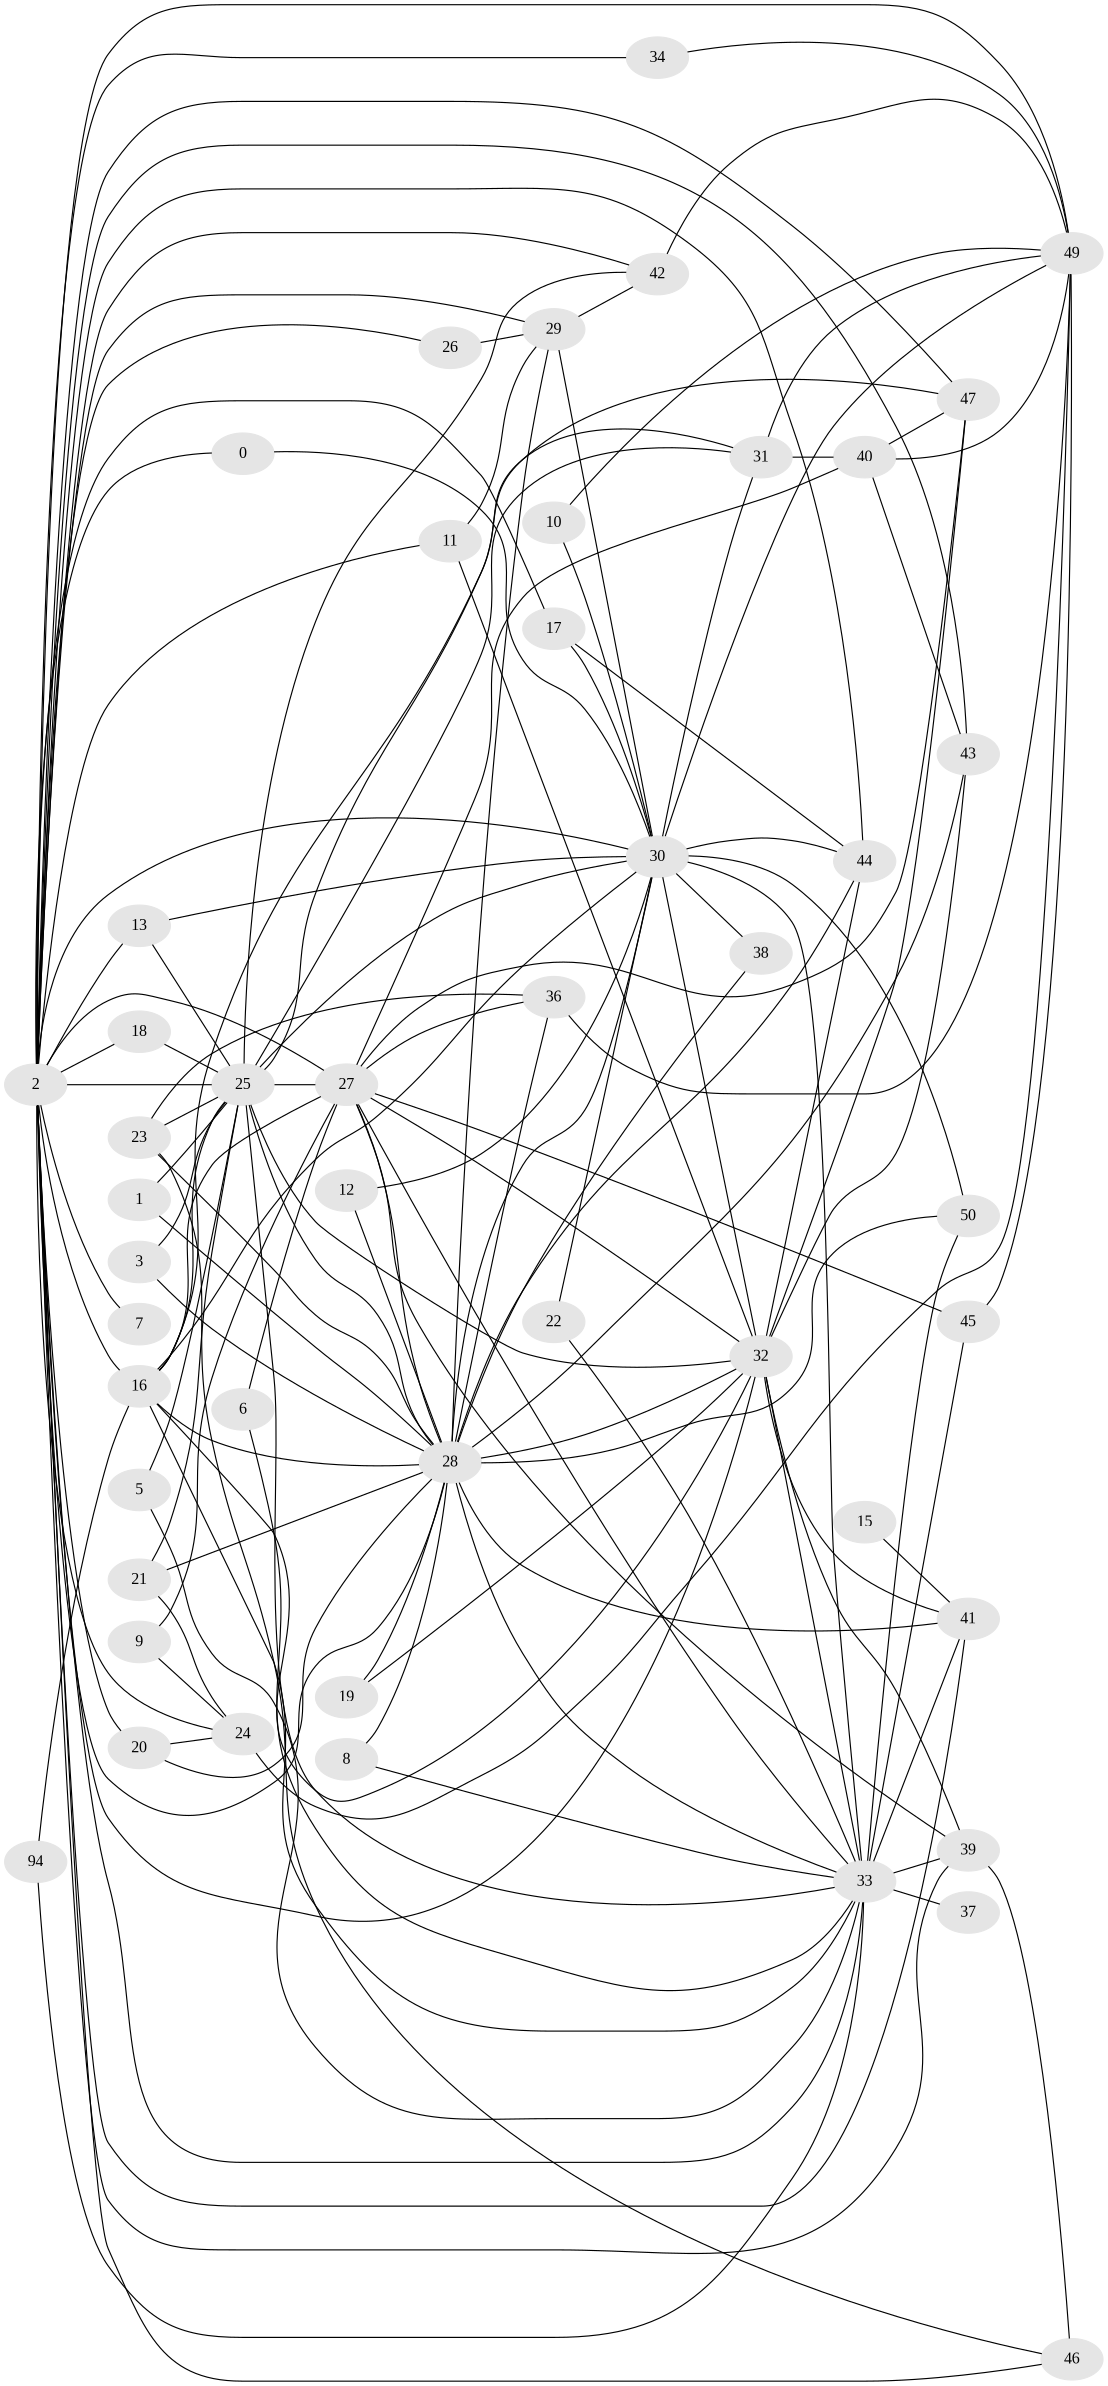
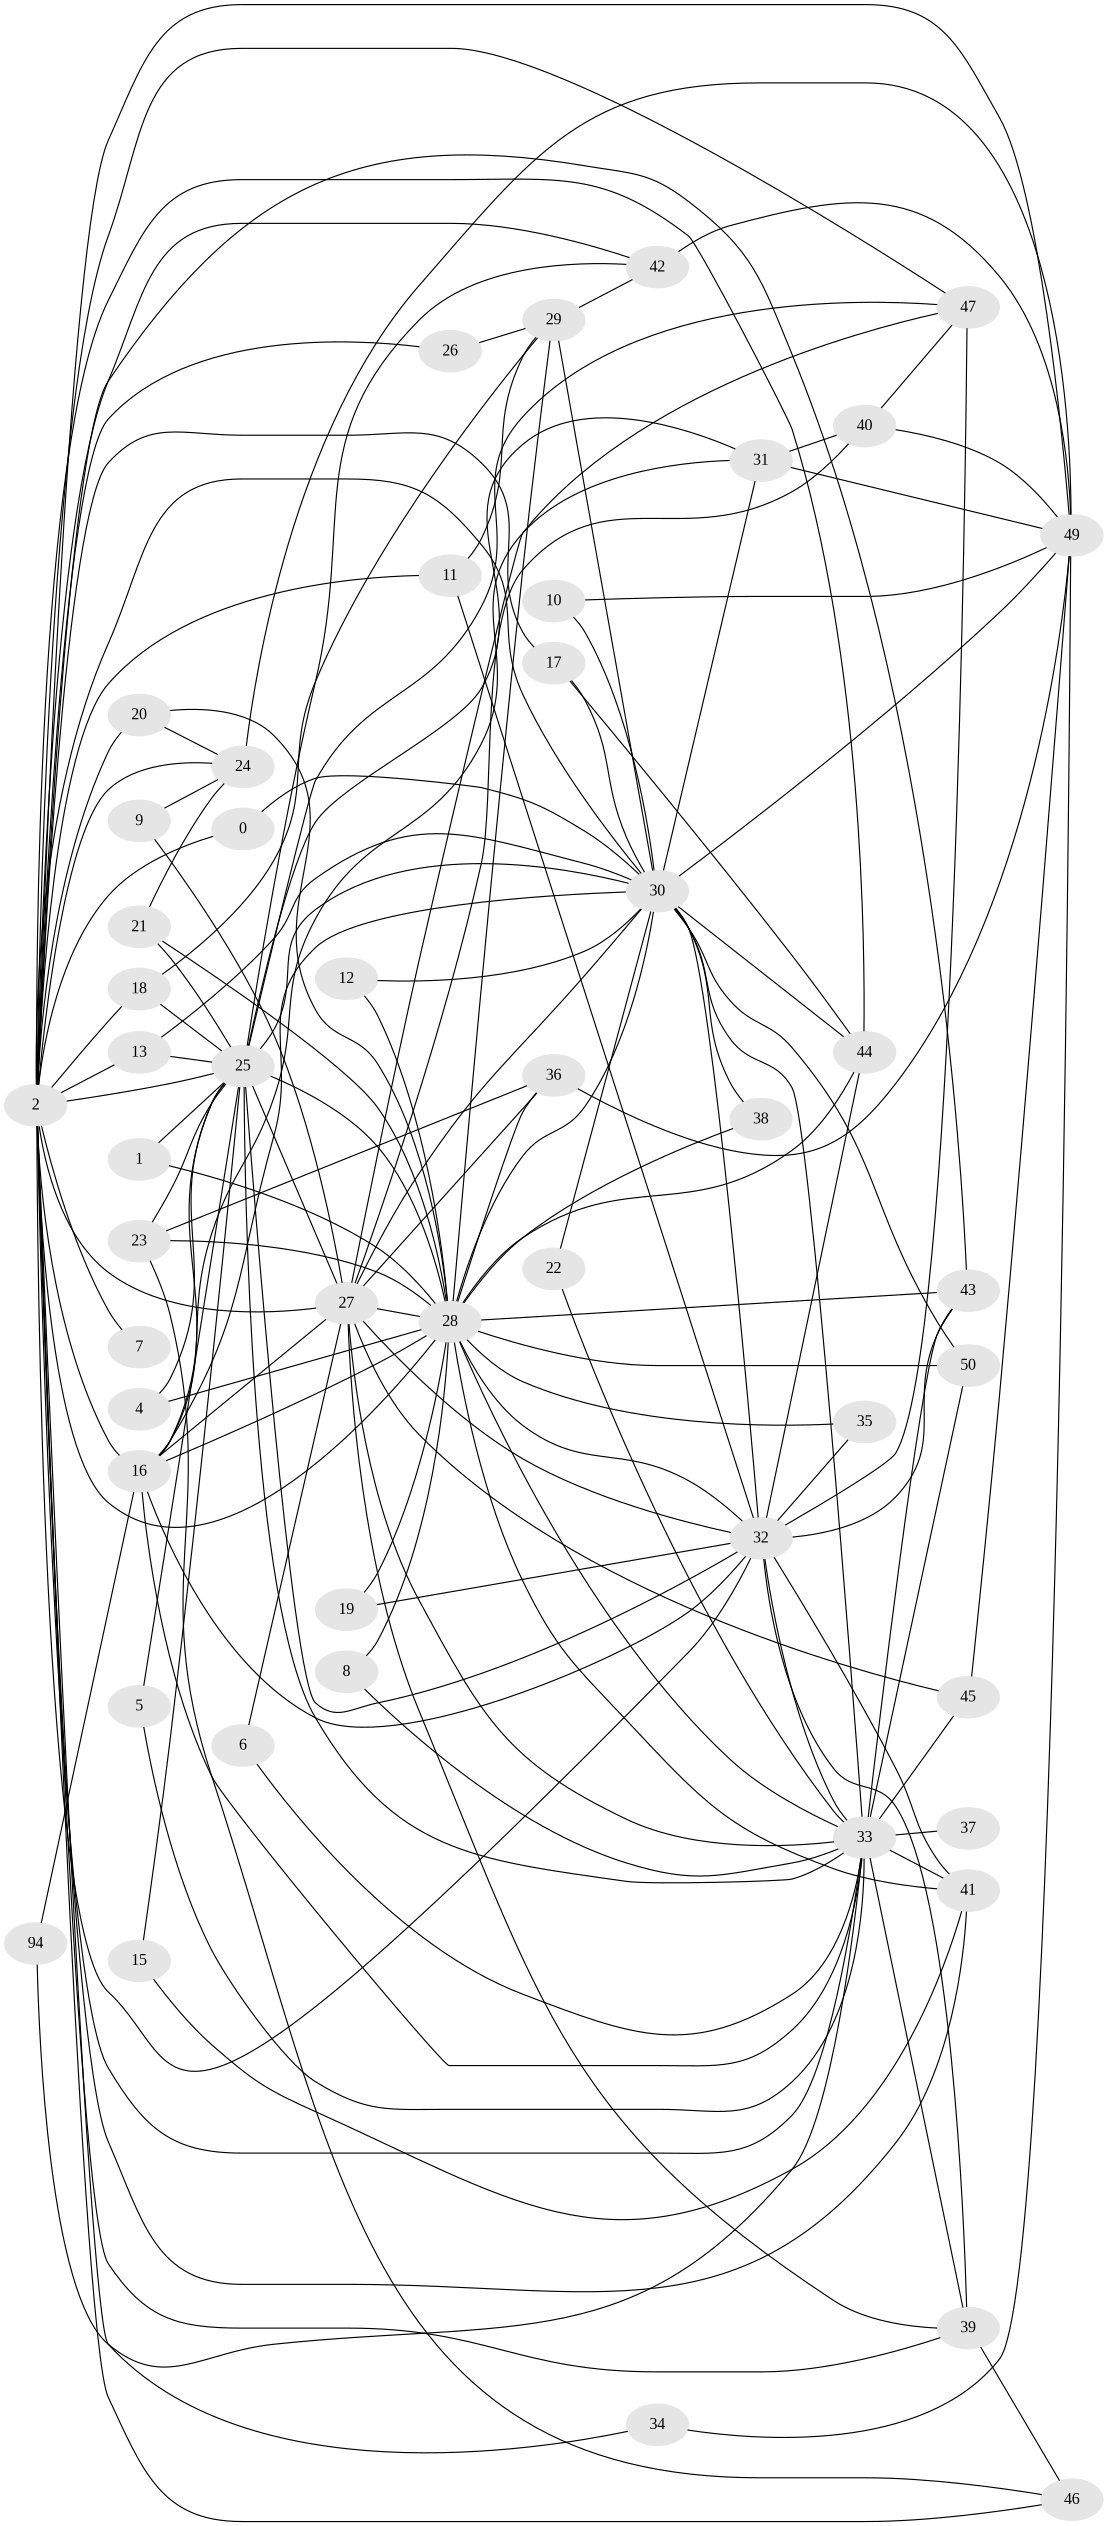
edge "29" -- "2": now "29" -- "18"
edge "40" -- "43": now "33" -- "43"
edge "30" -- "27": added
node "3": label "3" -> "4"
node "35": added
edge "25" -- "15": added
